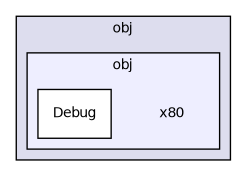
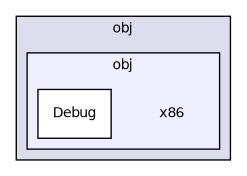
node "x80": label "x80" -> "x86"
